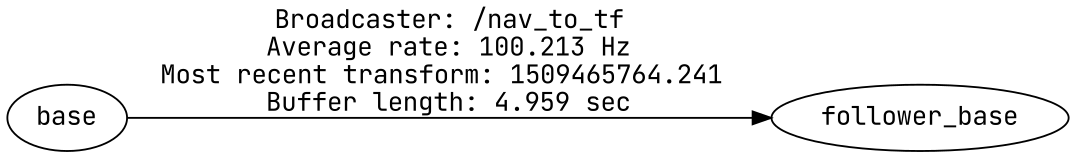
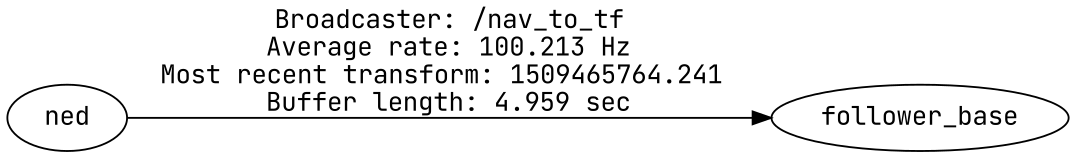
node "base": label "base" -> "ned"
